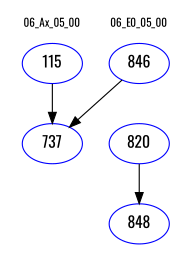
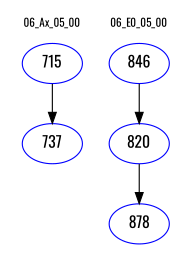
node "115": label "115" -> "715"
edge "846" -> "737": now "846" -> "820"
node "848": label "848" -> "878"
